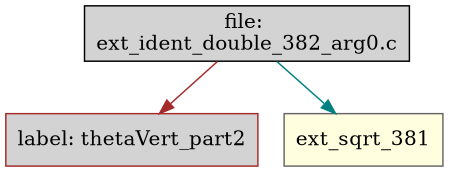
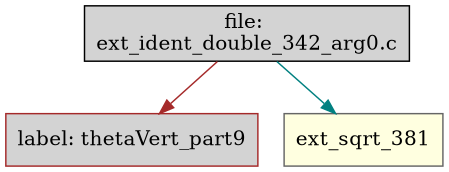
node "file: ext_ident_double_382_arg0.c": label "file: ext_ident_double_382_arg0.c" -> "file: ext_ident_double_342_arg0.c"
node "label: thetaVert_part2": label "label: thetaVert_part2" -> "label: thetaVert_part9"
